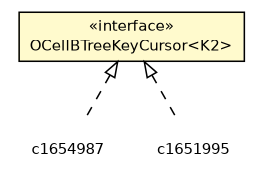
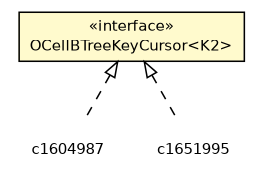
node "c1654987": label "c1654987" -> "c1604987"
